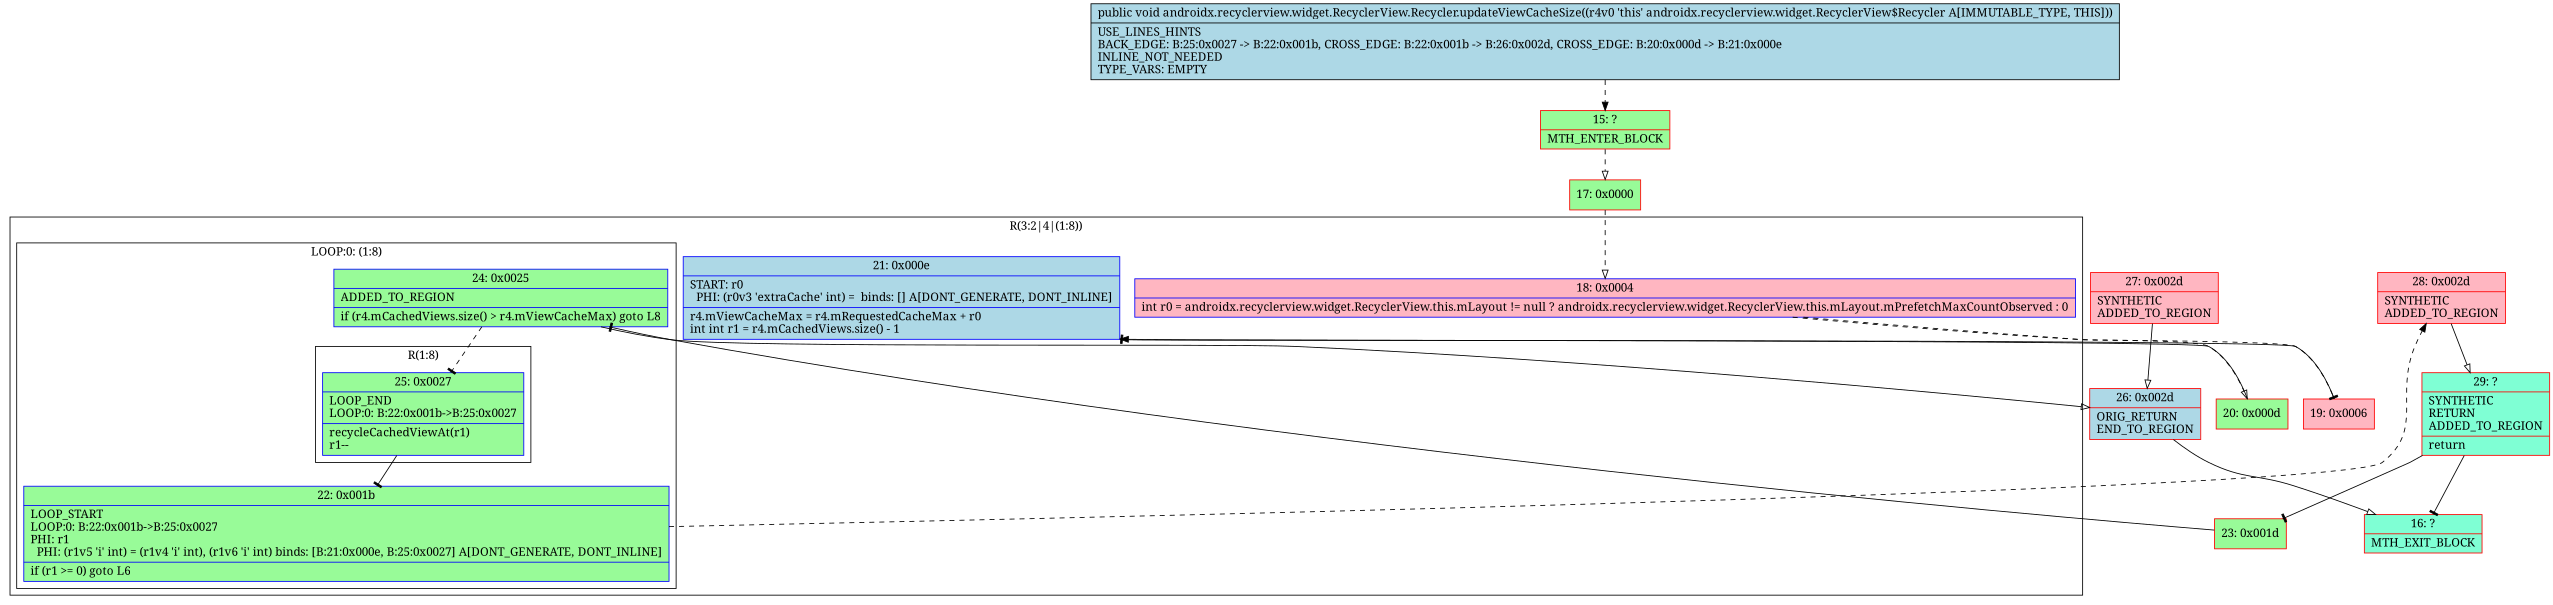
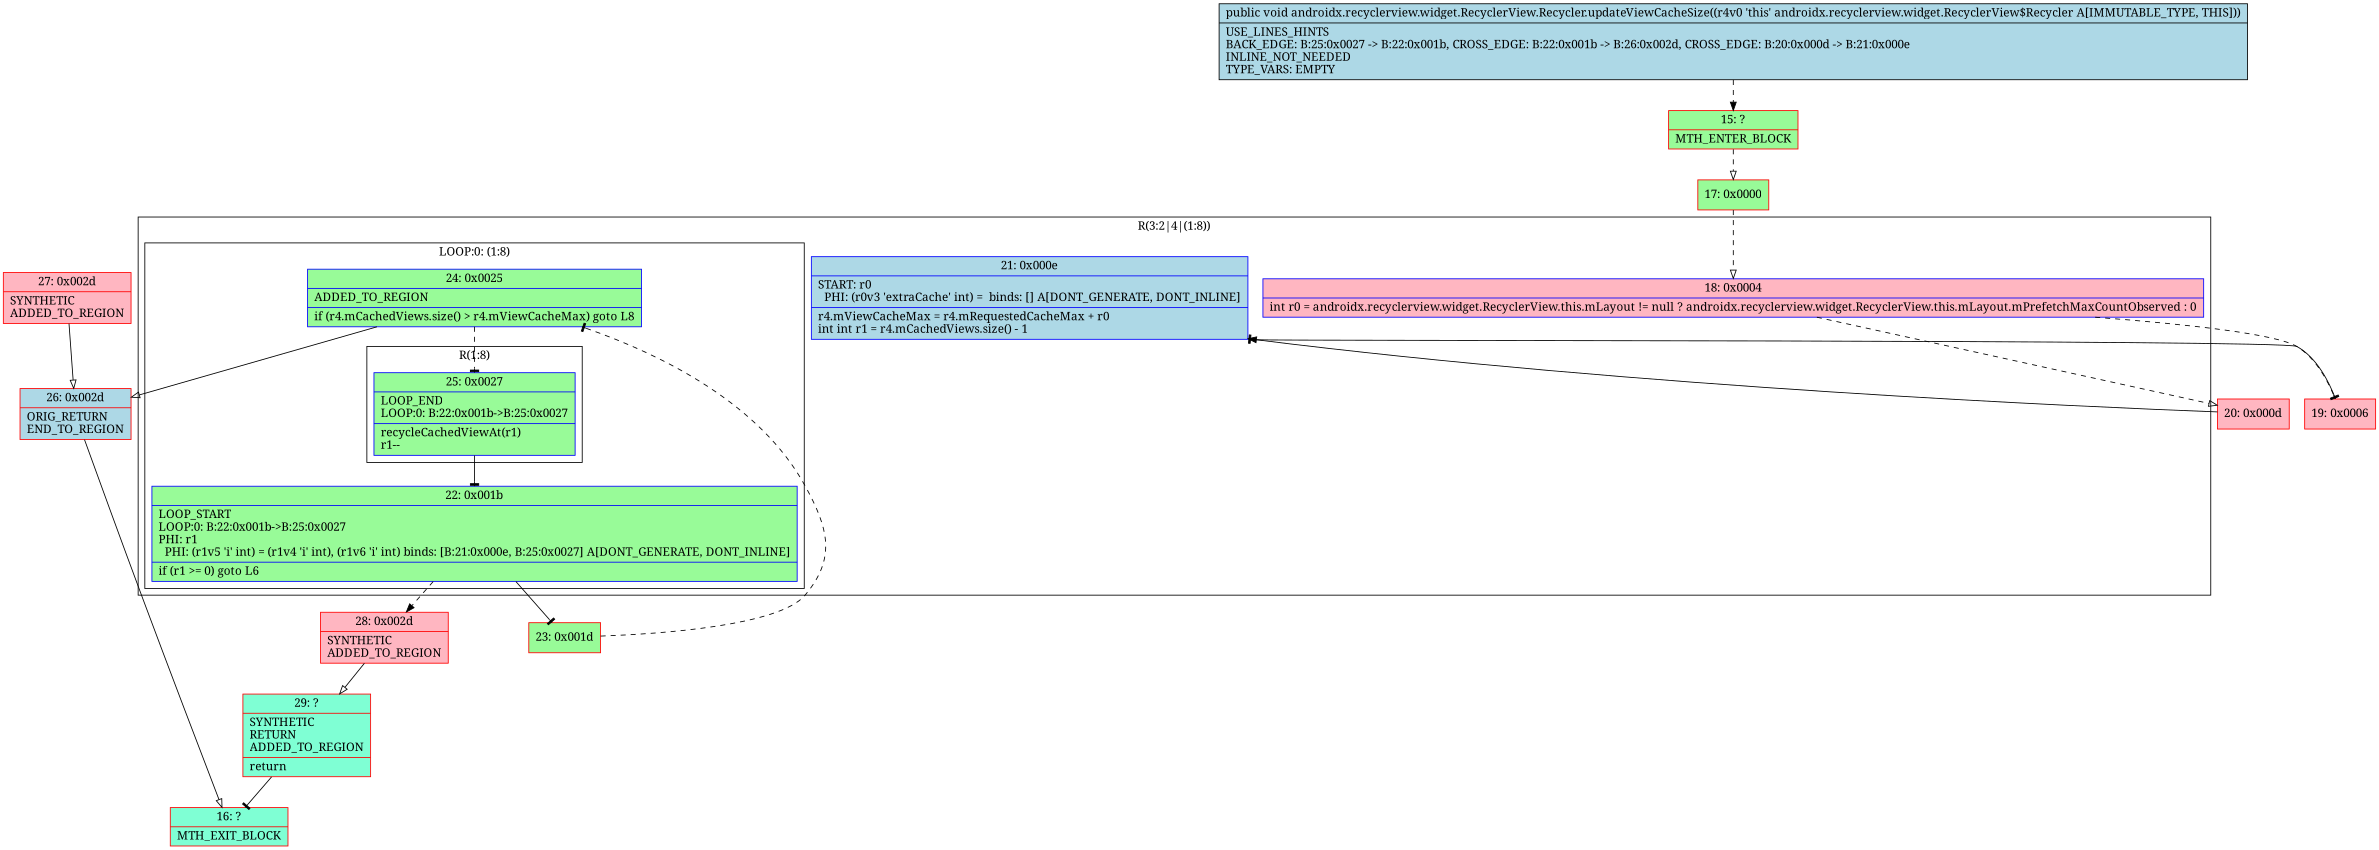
node "20: 0x000d": fillcolor palegreen -> lightpink
edge "23: 0x001d" -> "24: 0x0025": style solid -> dashed
edge "29: ?" -> "23: 0x001d": now "22: 0x001b" -> "23: 0x001d"
